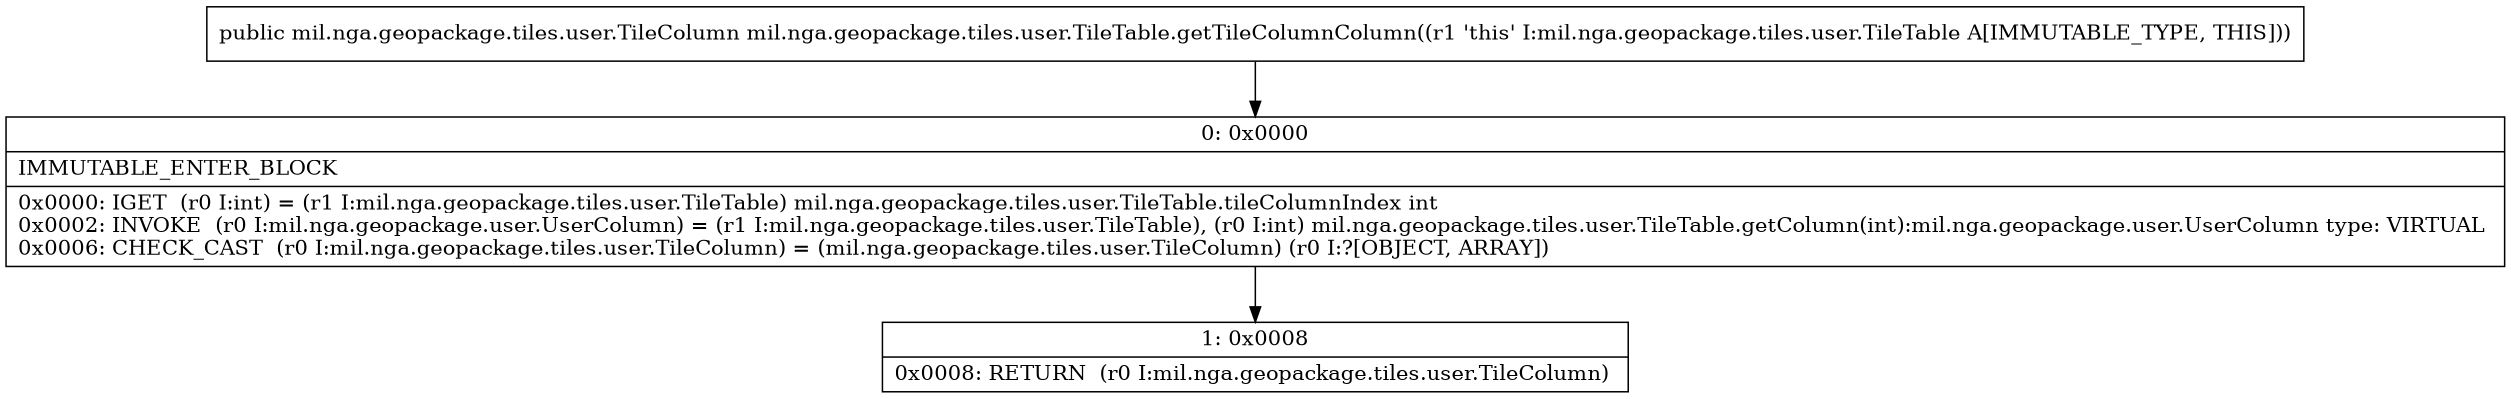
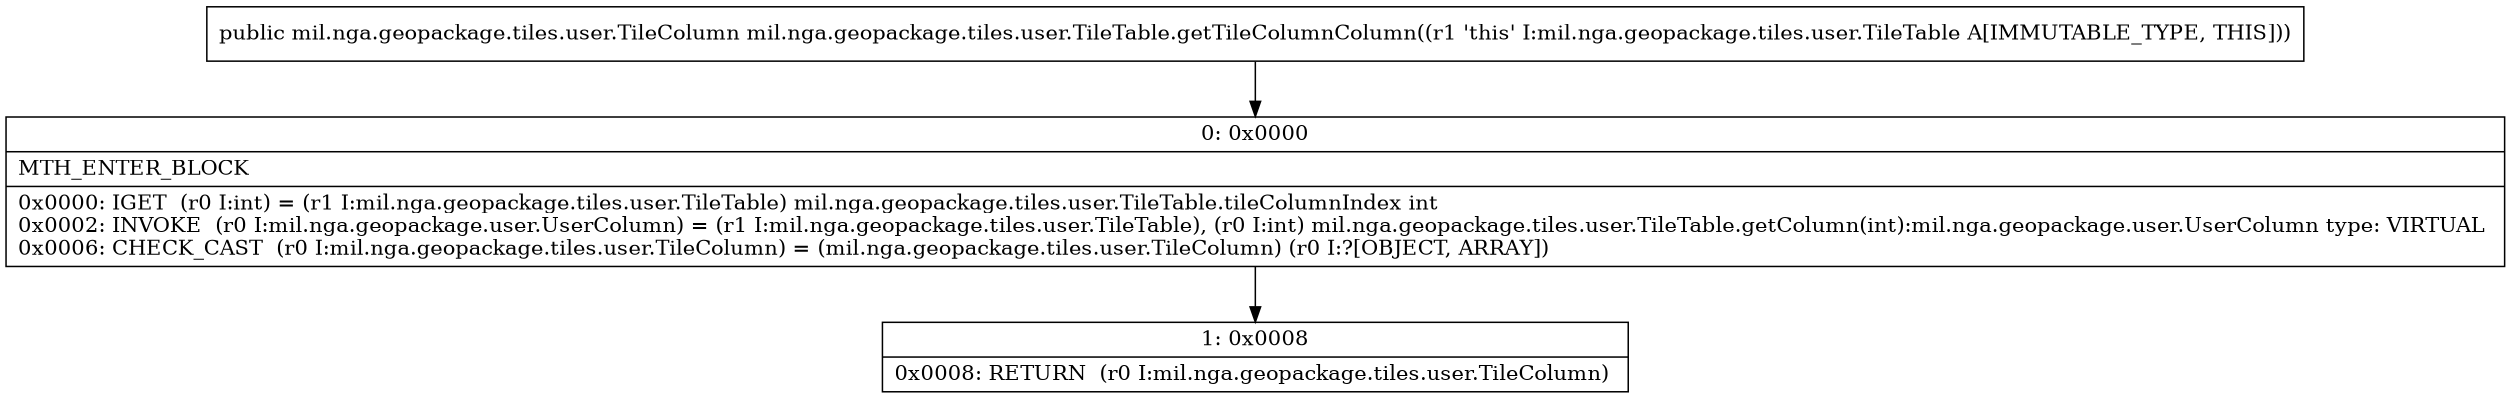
node "0: 0x0000": text "IMMUTABLE_ENTER_BLOCK" -> "MTH_ENTER_BLOCK"
